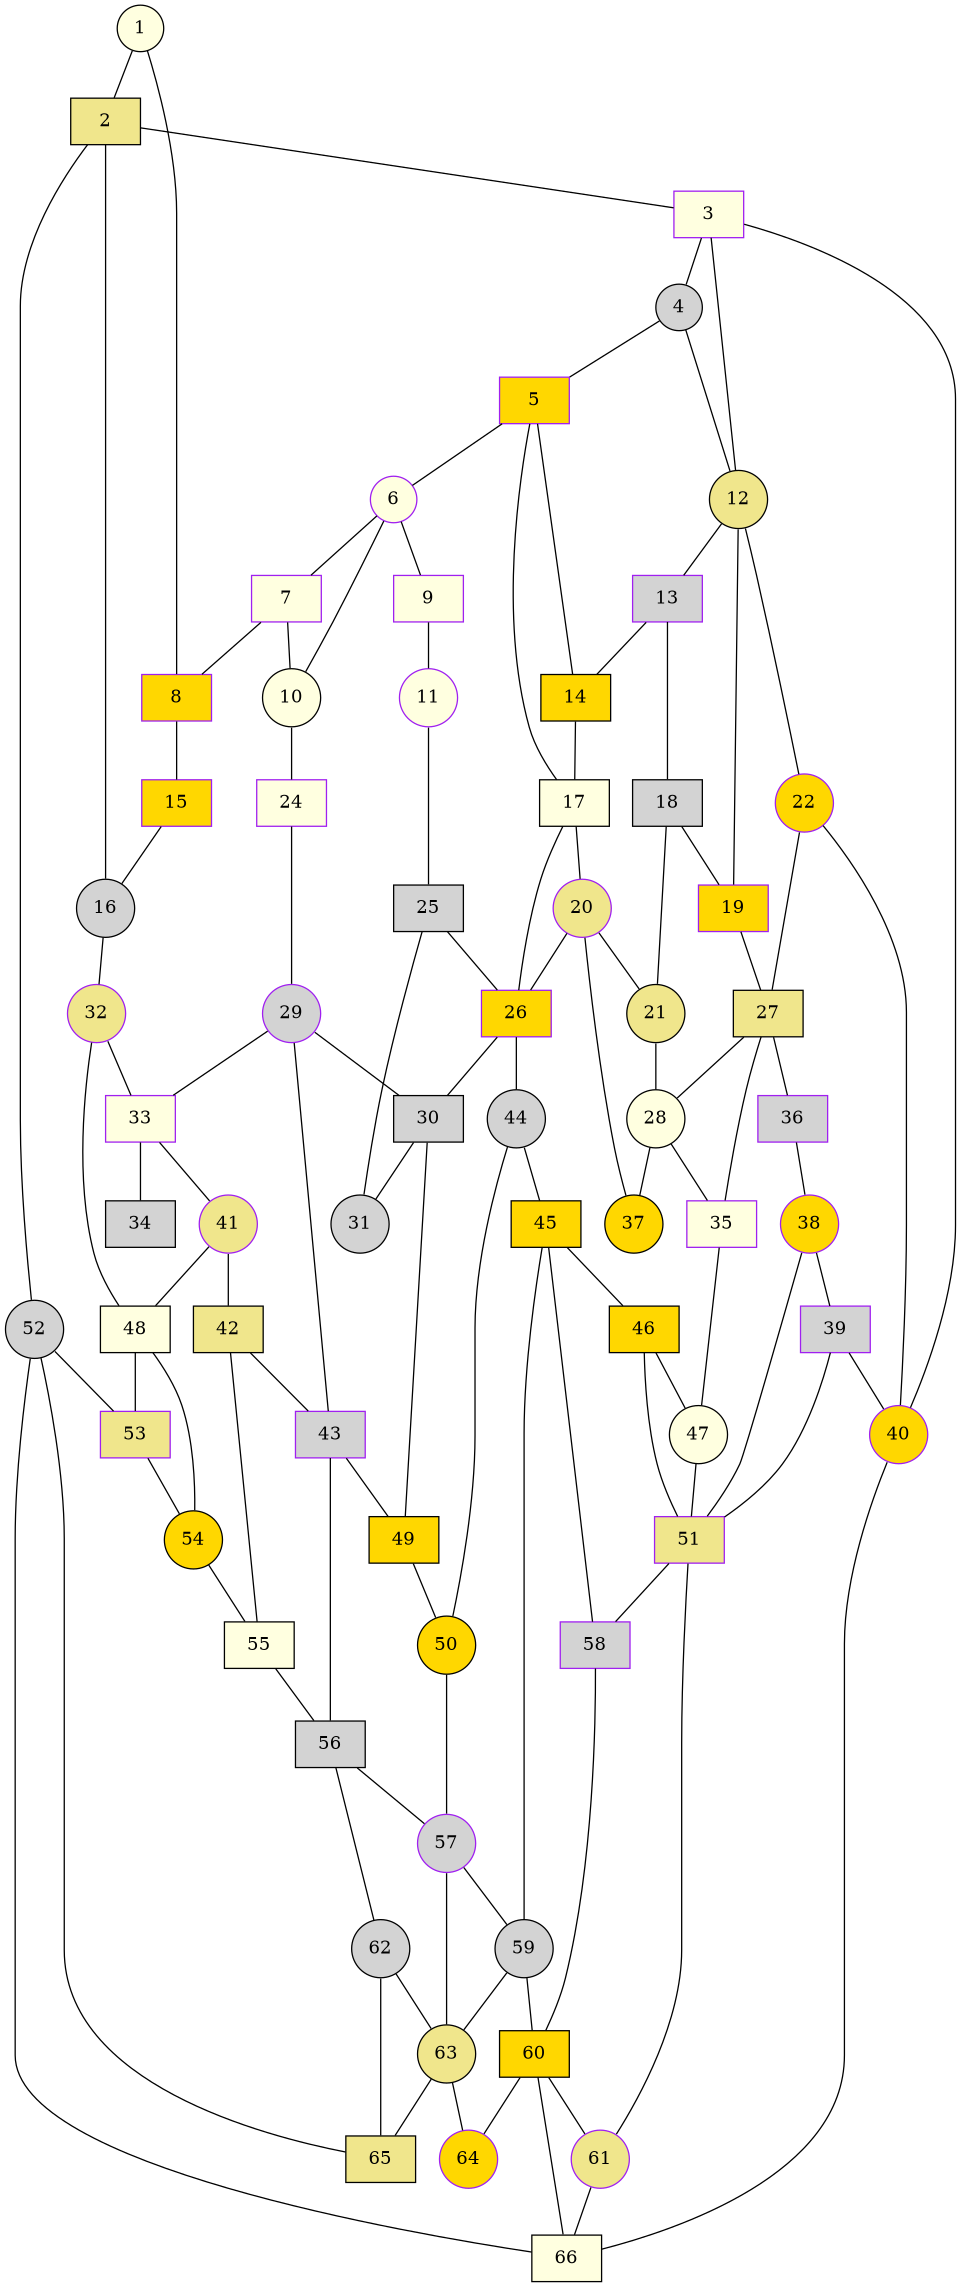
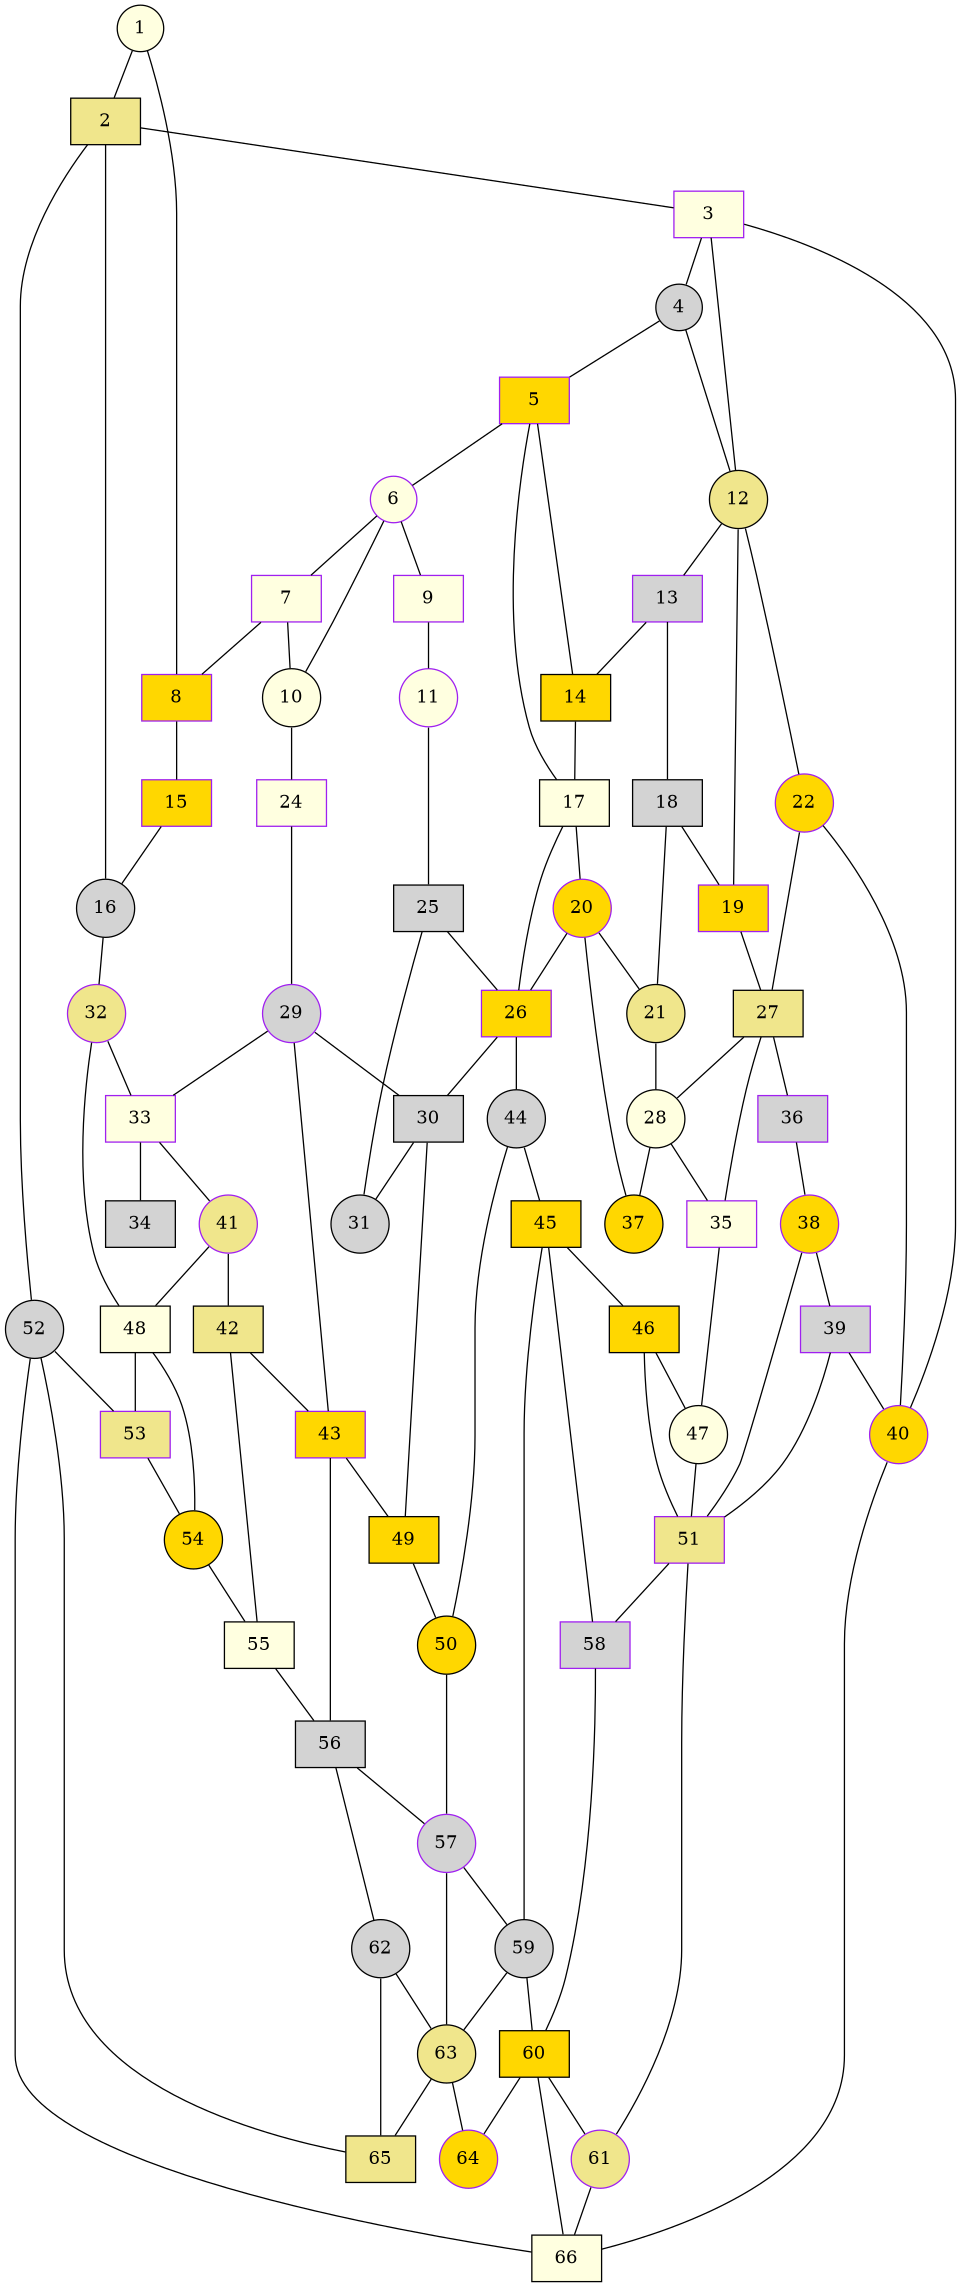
node "20": fillcolor khaki -> gold
node "43": fillcolor lightgrey -> gold
